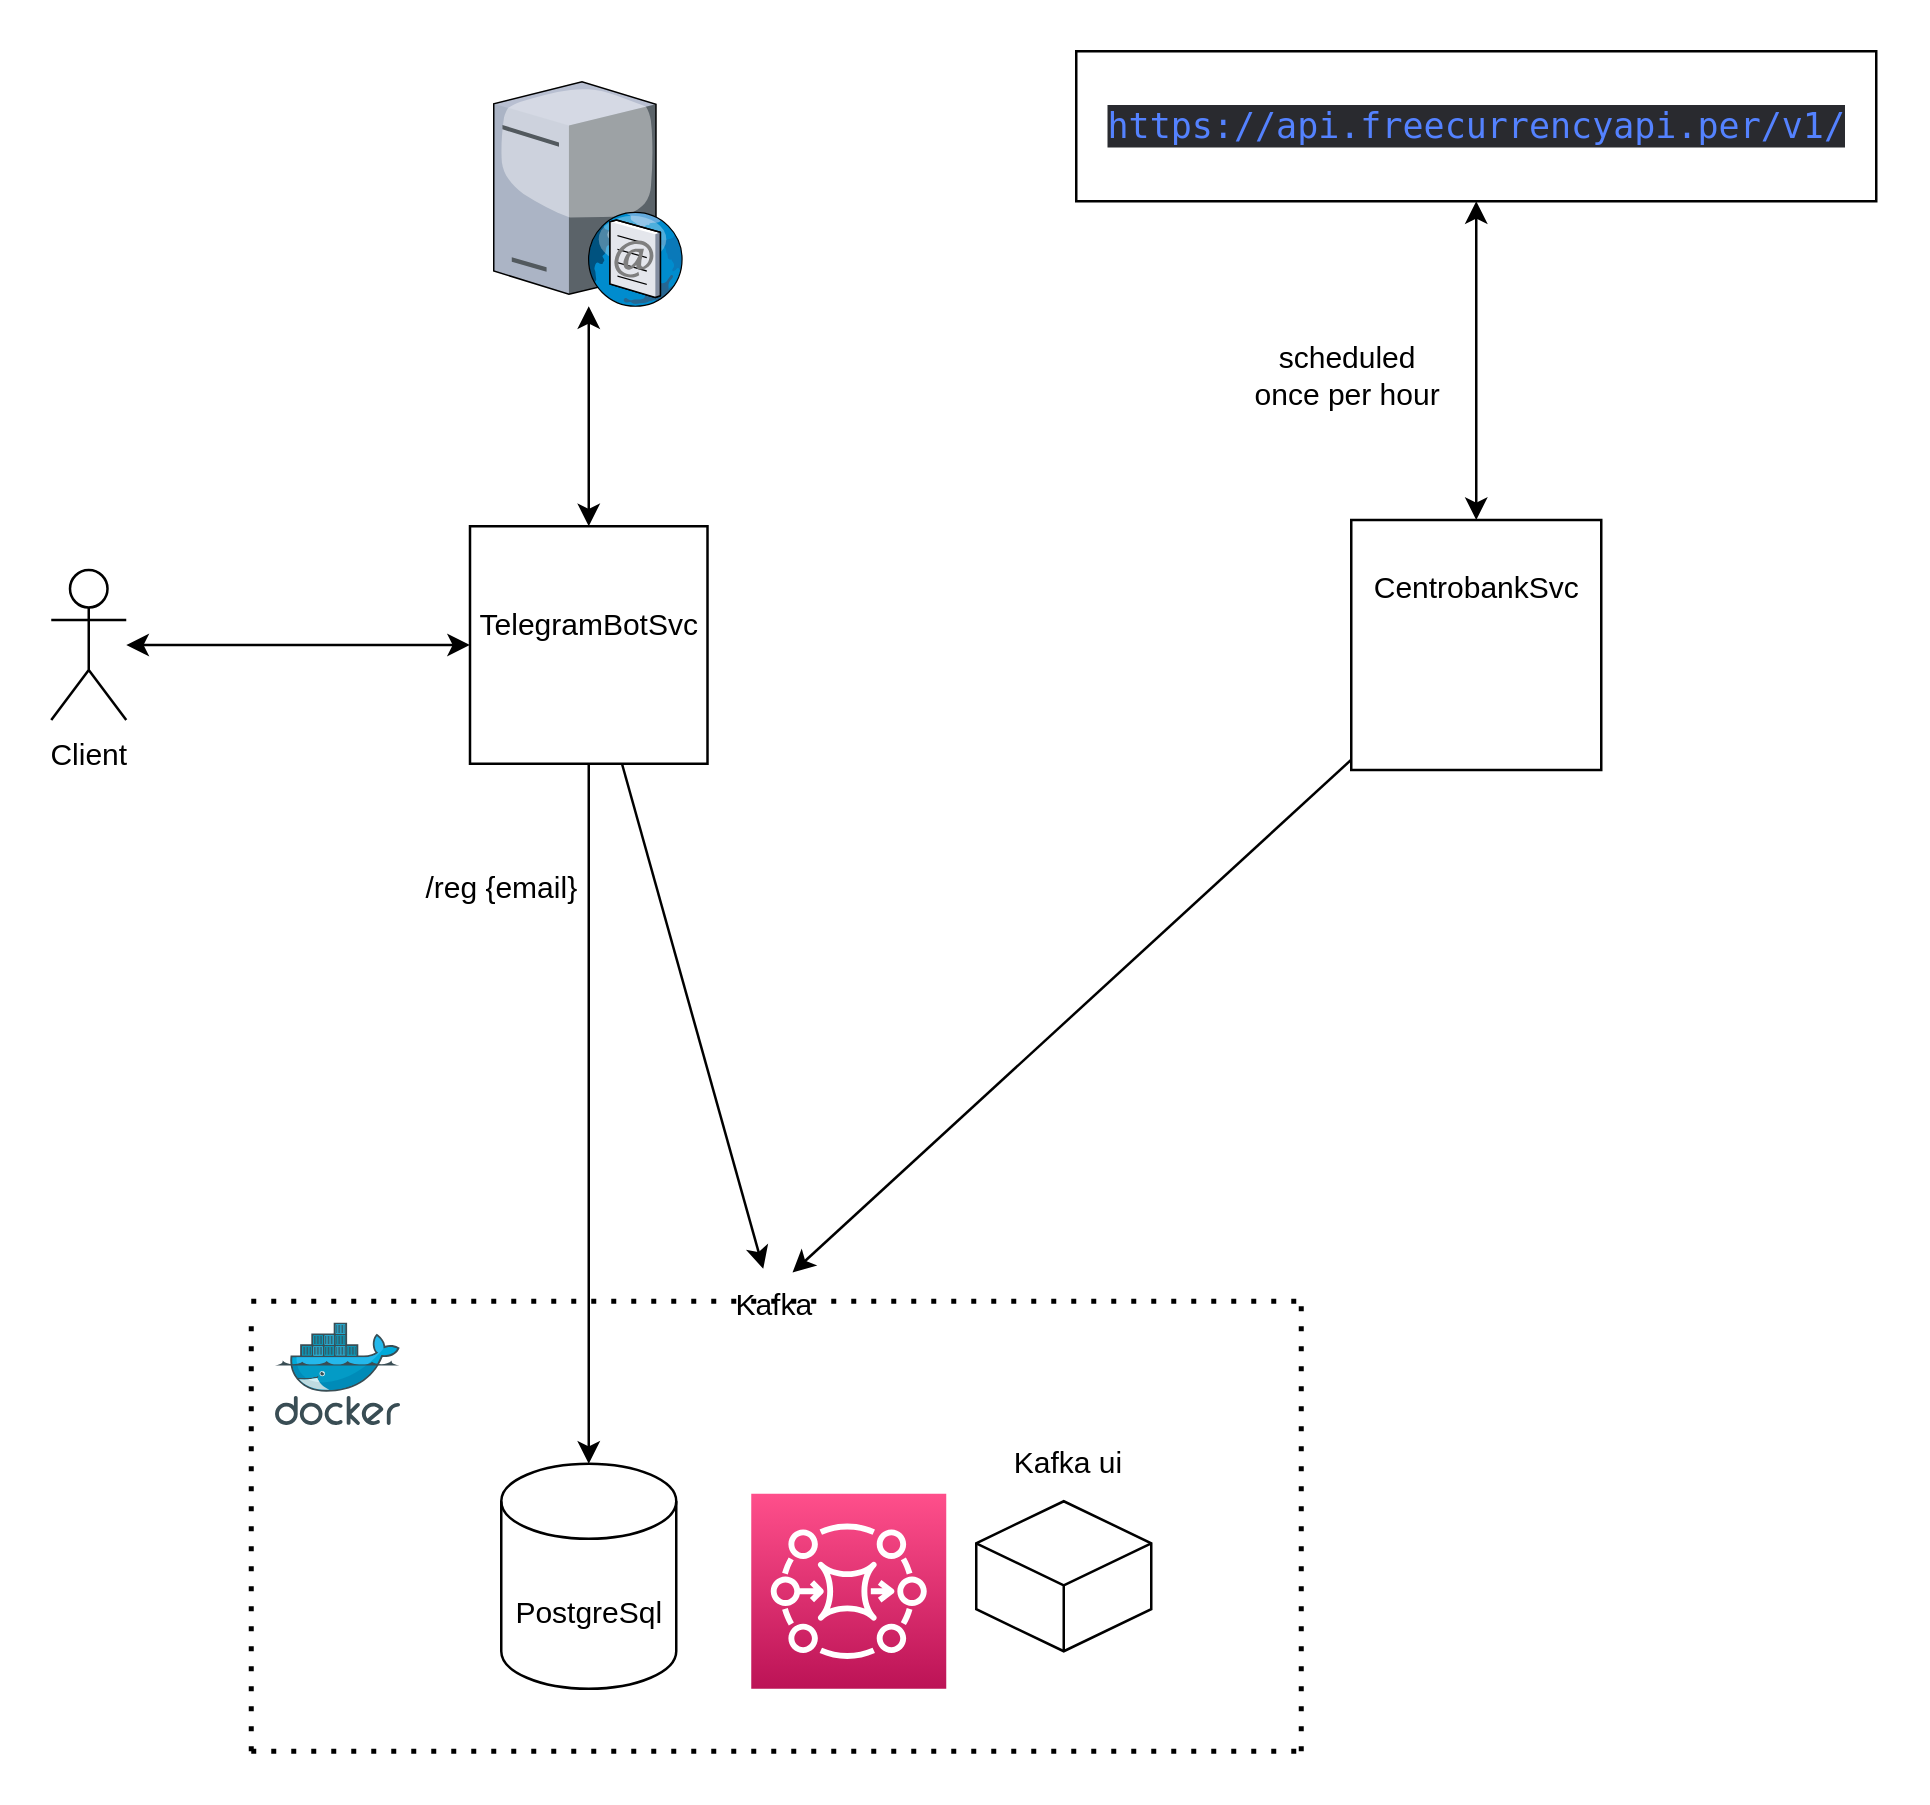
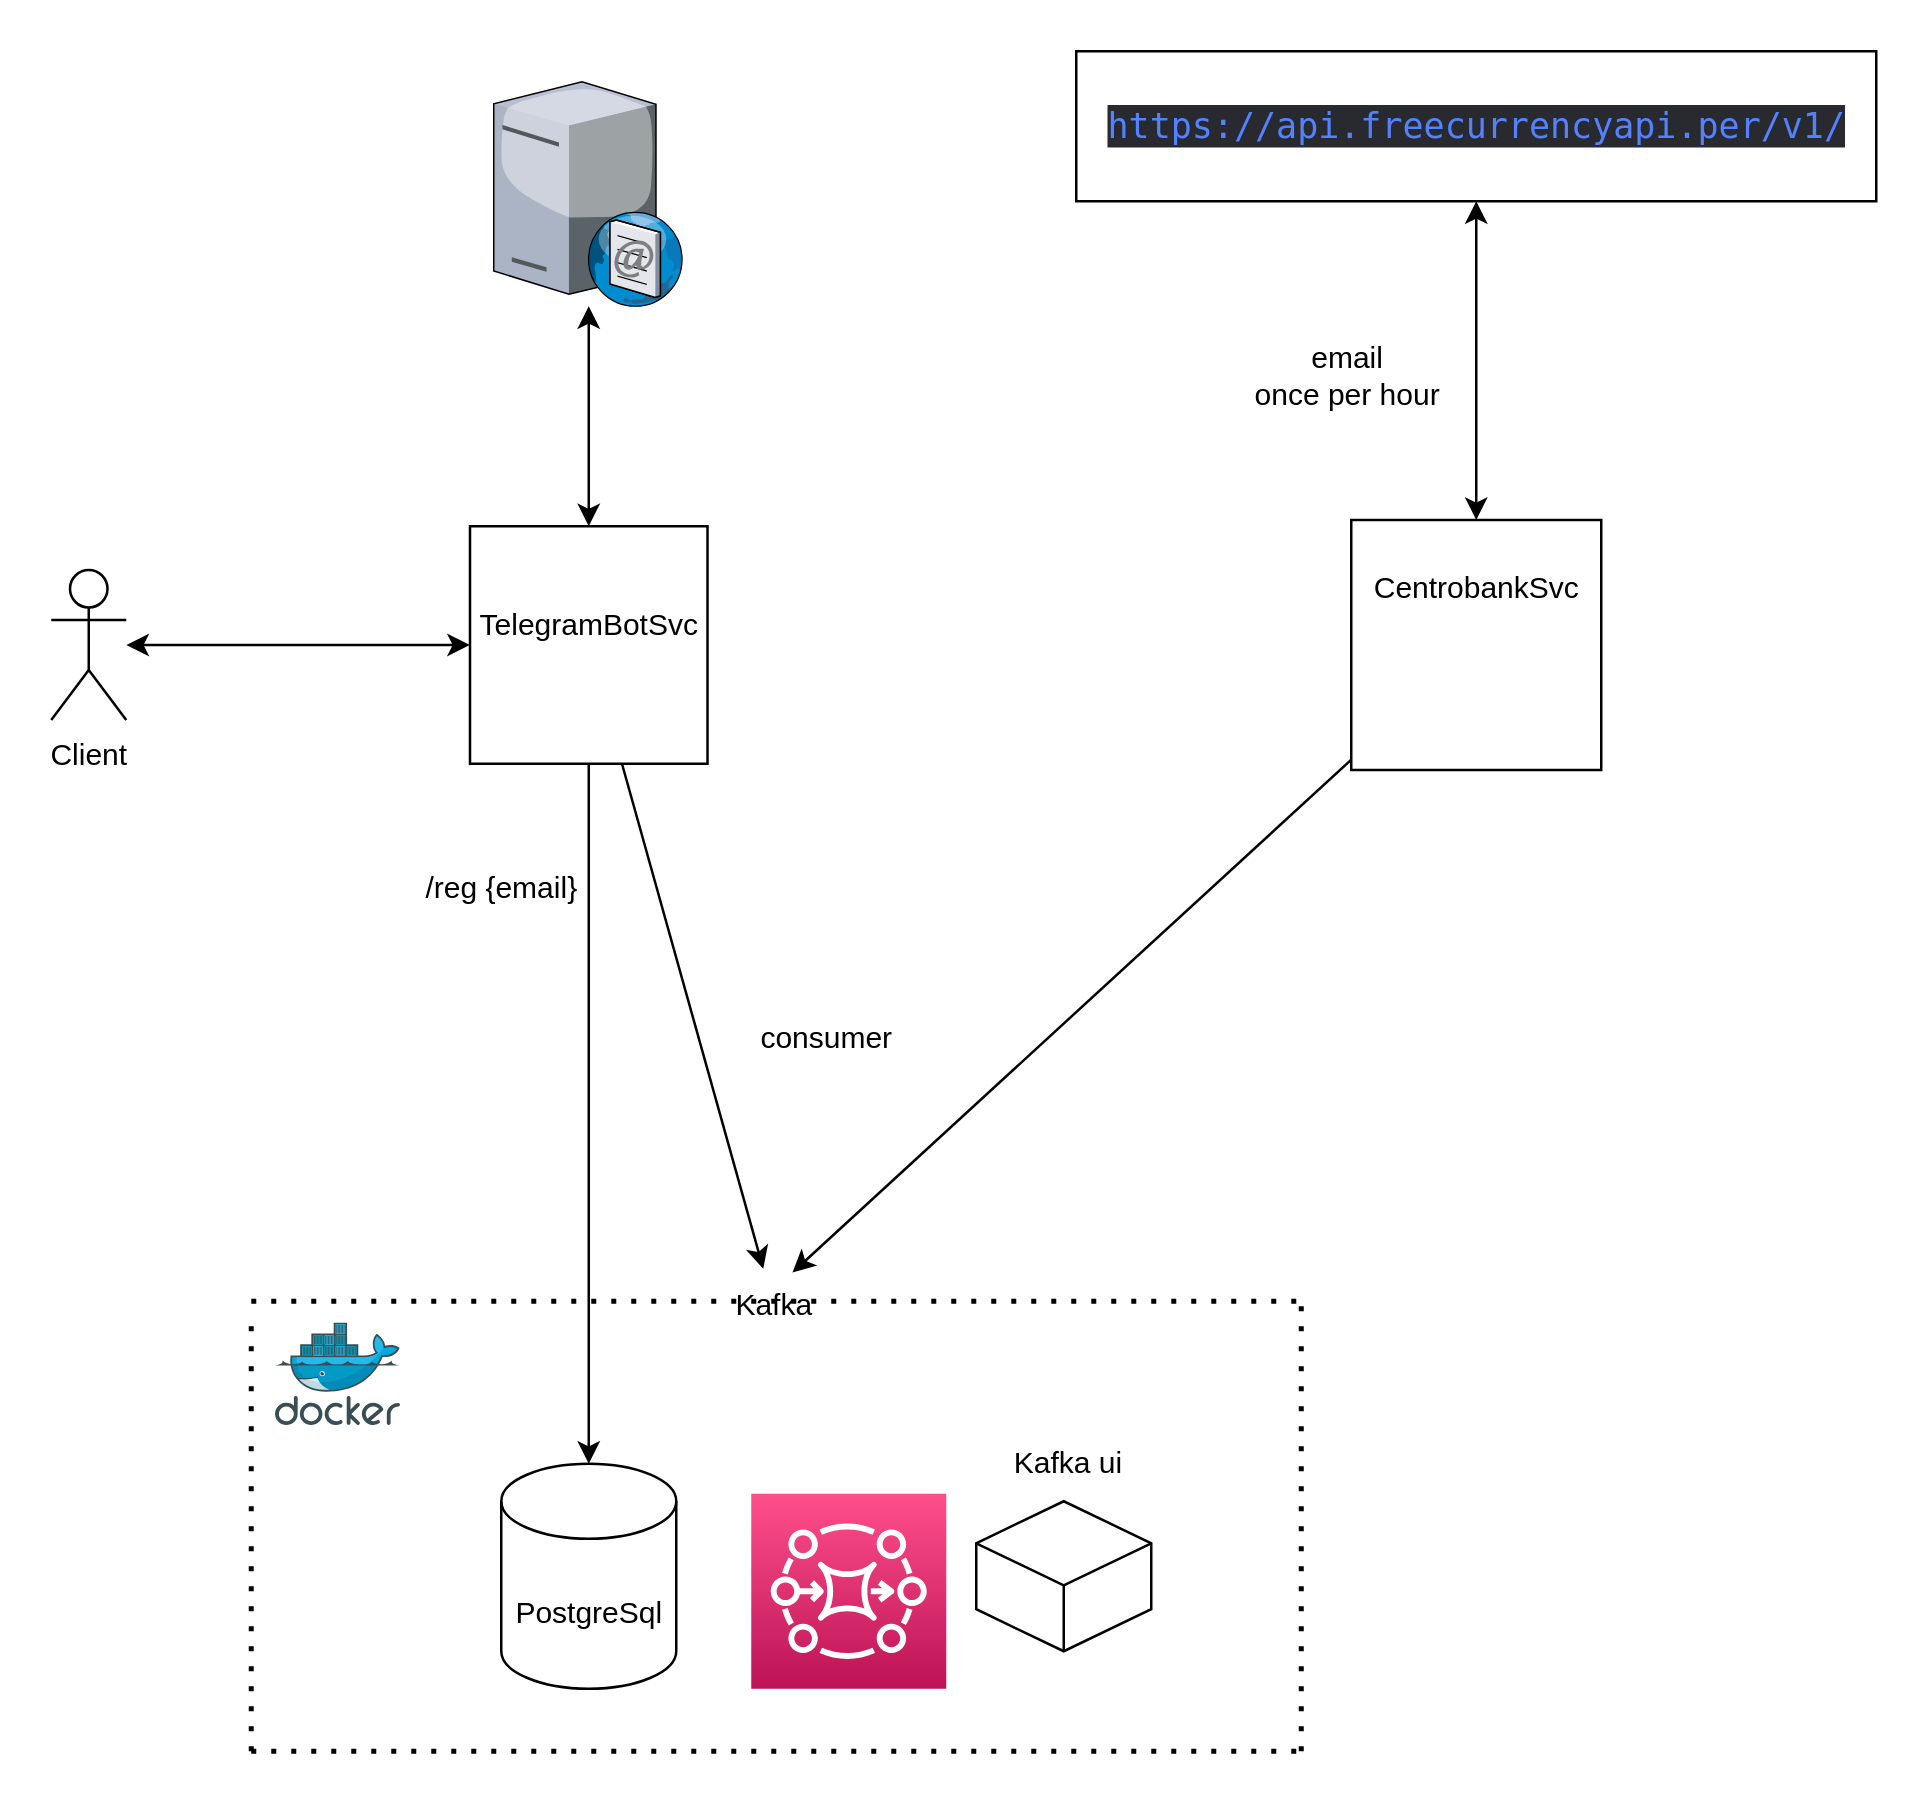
node "scheduled once per hour": label "scheduled once per hour" -> "email once per hour"
node "consumer": added
